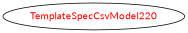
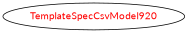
node "TemplateSpecCsvModel220": label "TemplateSpecCsvModel220" -> "TemplateSpecCsvModel920"
